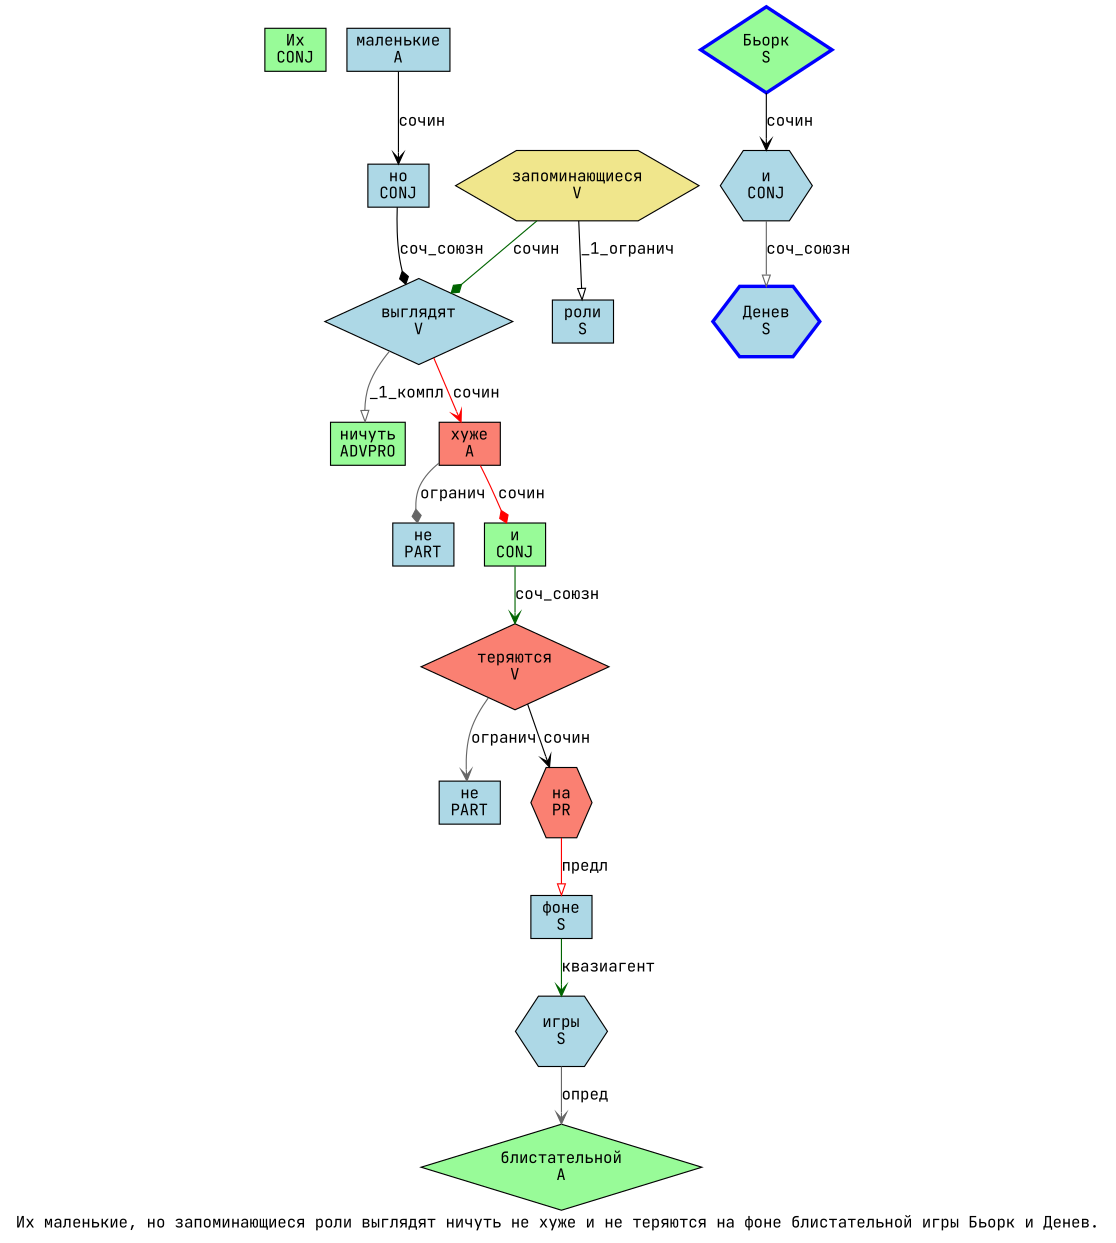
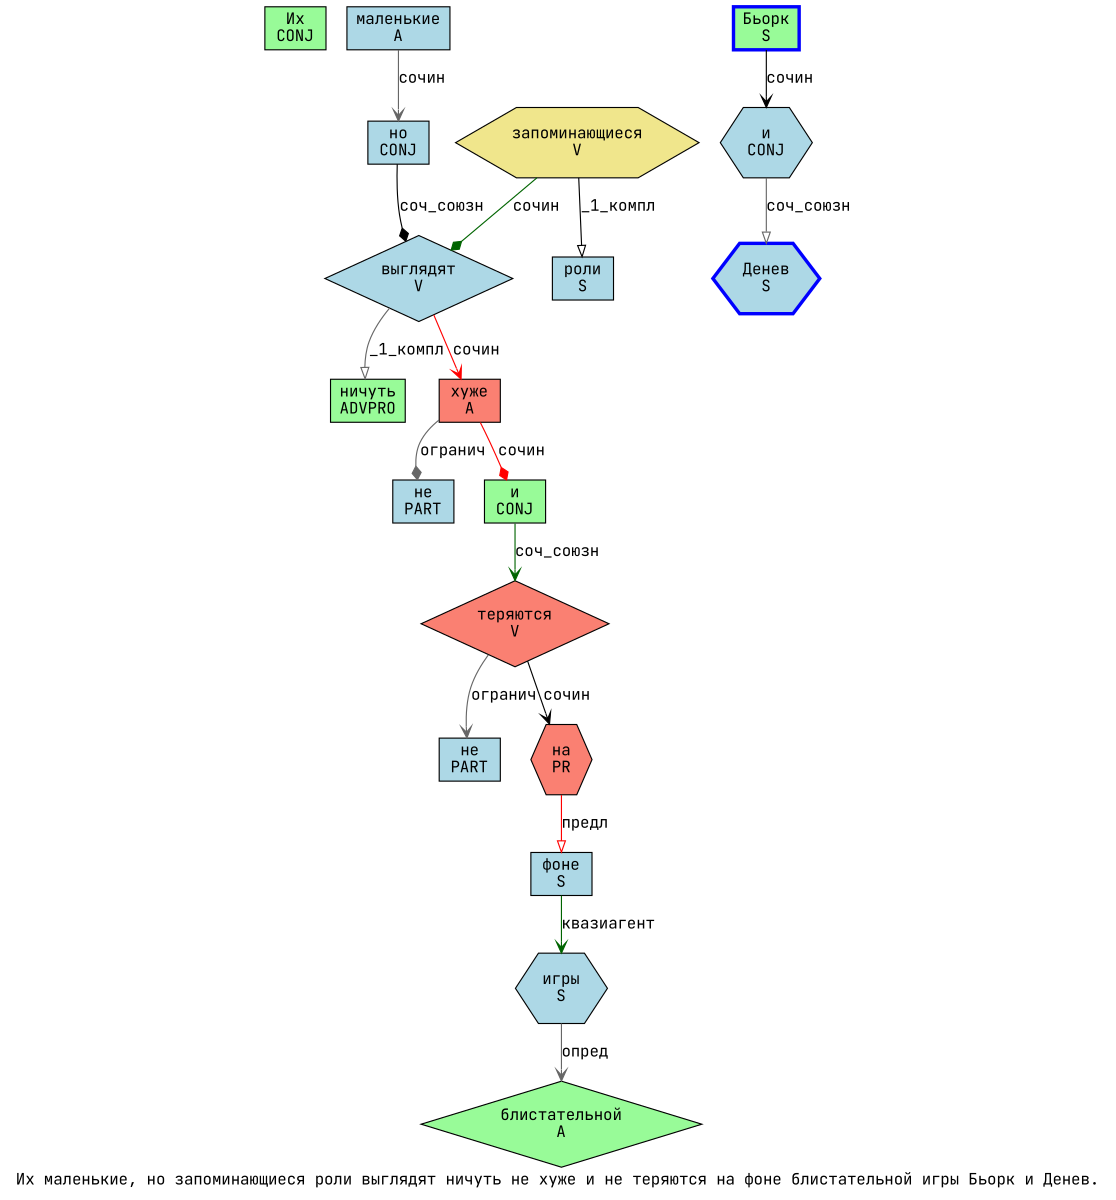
node "Бьорк S": shape diamond -> box
edge "маленькие A" -> "но CONJ": color black -> gray40
edge "запоминающиеся V" -> "роли S": label "_1_огранич" -> "_1_компл"
